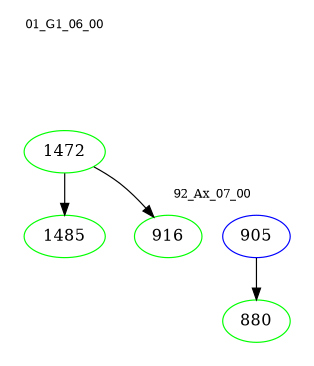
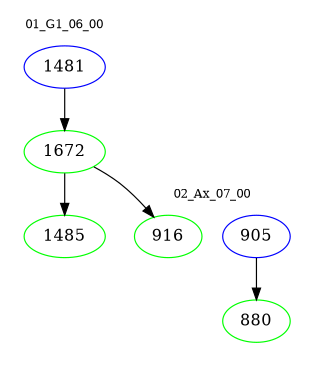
node "1481": added
node "1472": label "1472" -> "1672"
cluster "92_Ax_07_00": label "92_Ax_07_00" -> "02_Ax_07_00"
